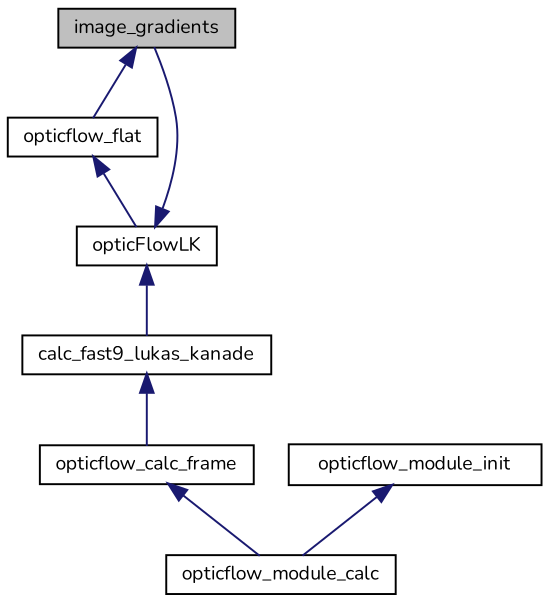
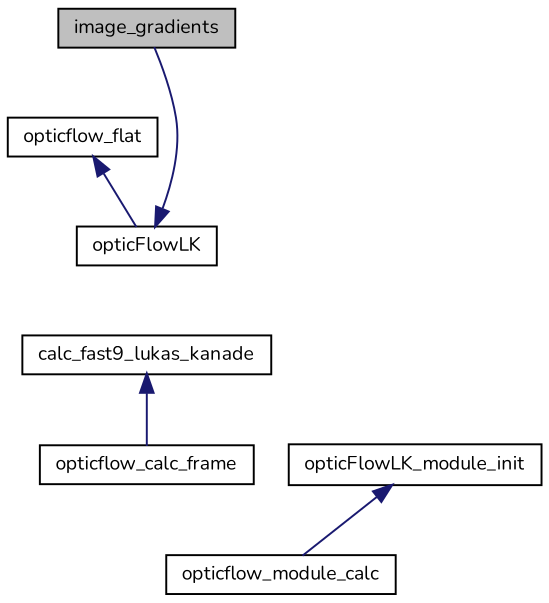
edge "opticflow_flat" -> "image_gradients": removed
edge "calc_fast9_lukas_kanade" -> "opticFlowLK": removed
node "opticflow_module_init": label "opticflow_module_init" -> "opticFlowLK_module_init"
edge "opticflow_module_calc" -> "opticflow_calc_frame": removed
